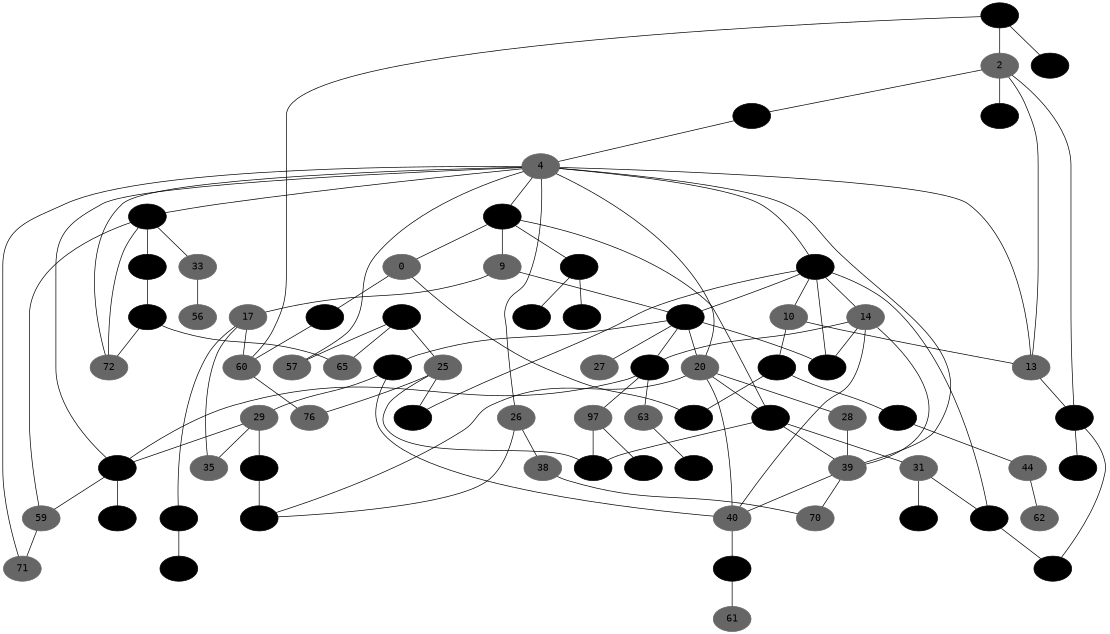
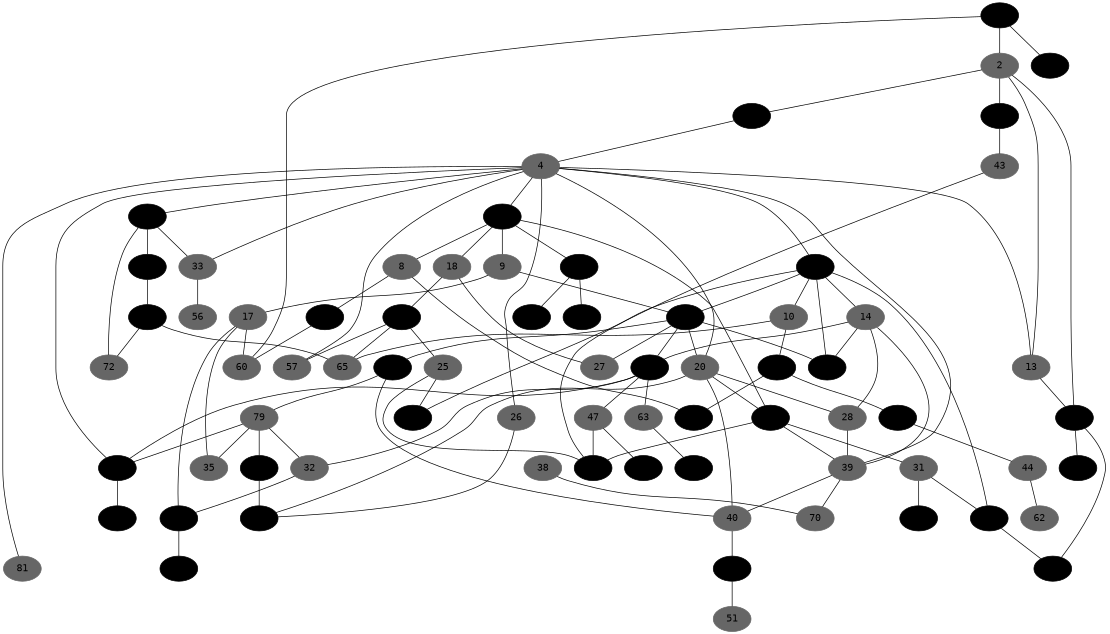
node "43": added
edge "4" -- "72": now "4" -- "33"
node "0": label "0" -> "8"
node "18": added
edge "10" -- "13": now "10" -- "65"
node "29": label "29" -> "79"
node "76": removed
node "97": label "97" -> "47"
edge "14" -- "40": now "14" -- "28"
edge "26" -- "38": removed
node "32": added
node "59": removed
node "71": label "71" -> "81"
node "61": label "61" -> "51"
